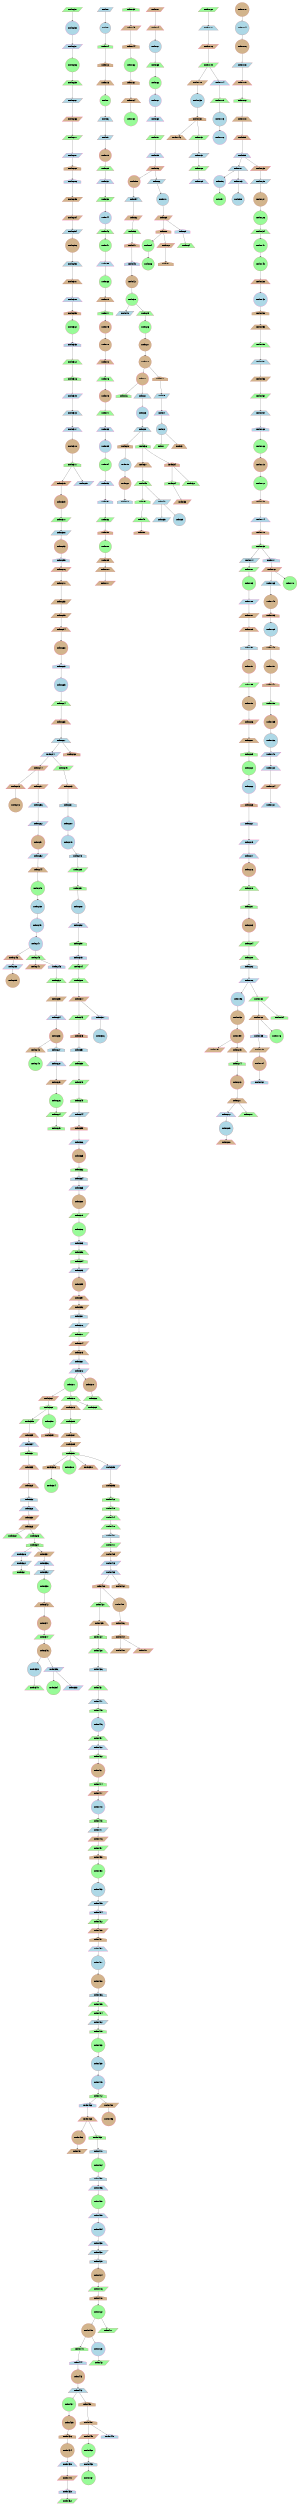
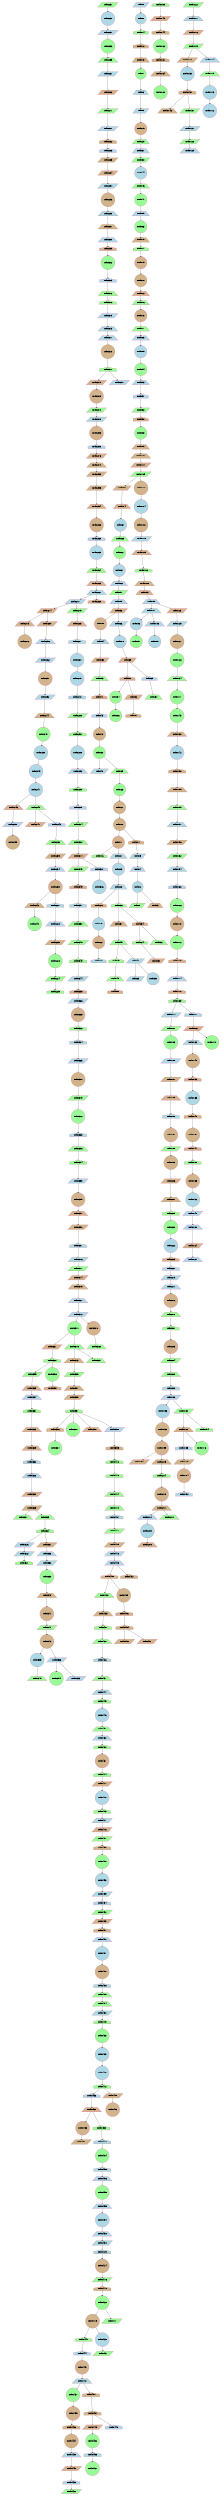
node "nodo_109": added
